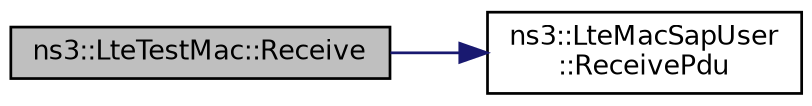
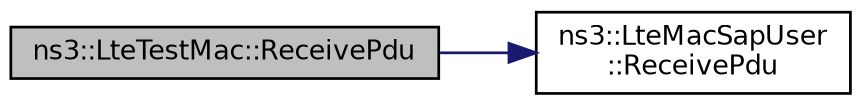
node "ns3::LteTestMac::Receive": label "ns3::LteTestMac::Receive" -> "ns3::LteTestMac::ReceivePdu"
